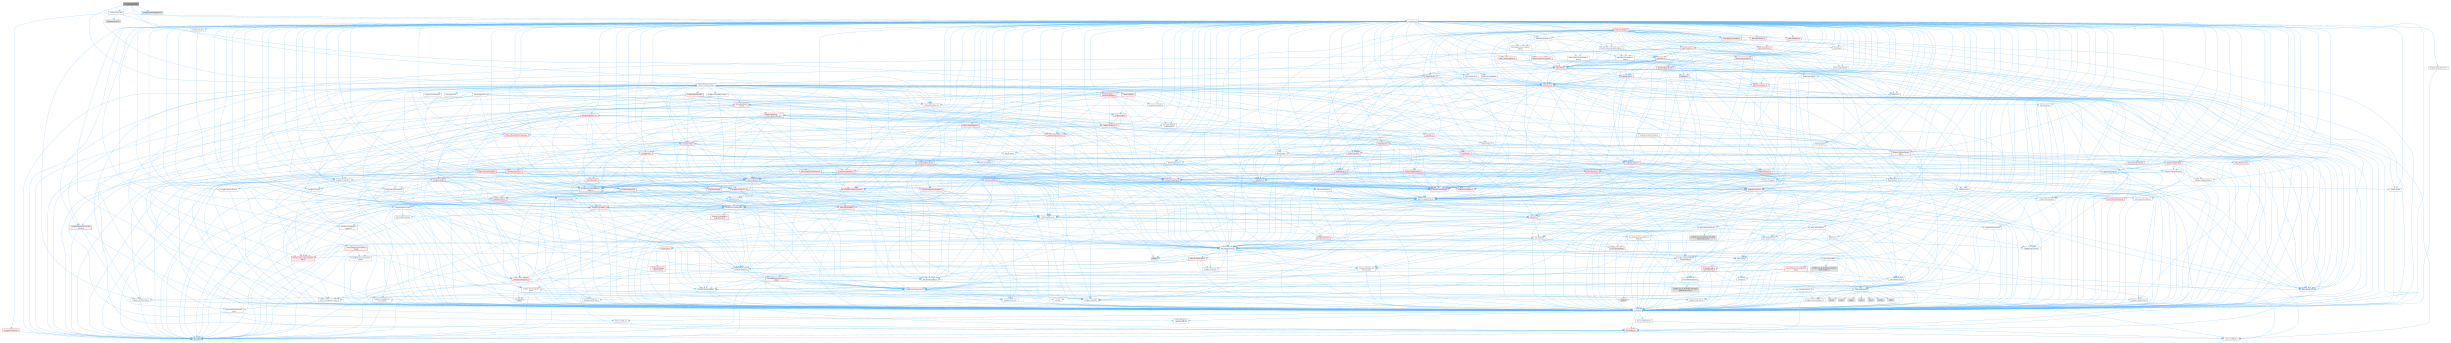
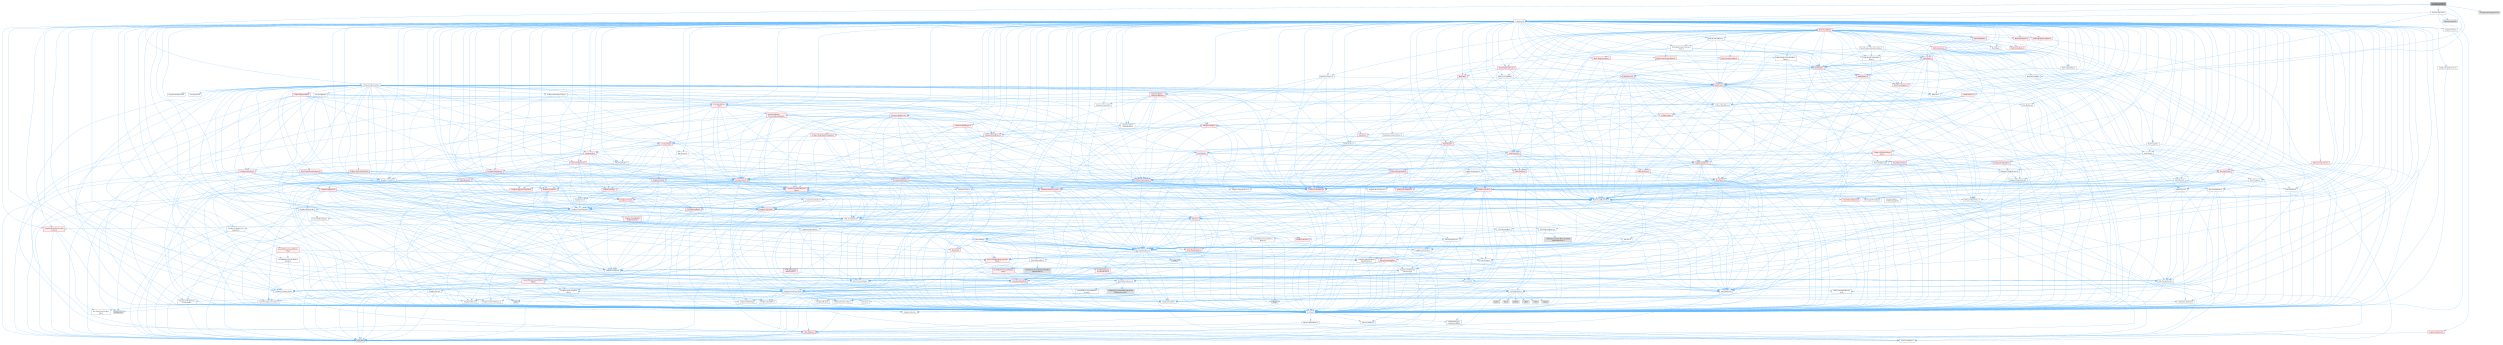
node "Internationalization /TextNamespaceFwd.h": added
node "GenericPlatform/GenericPlatform Atomics.h": added
node "UObject/UObjectHierarchy Fwd.h": added
node "wchar.h": removed
node "Templates/Models.h": added
node "initializer_list": added
